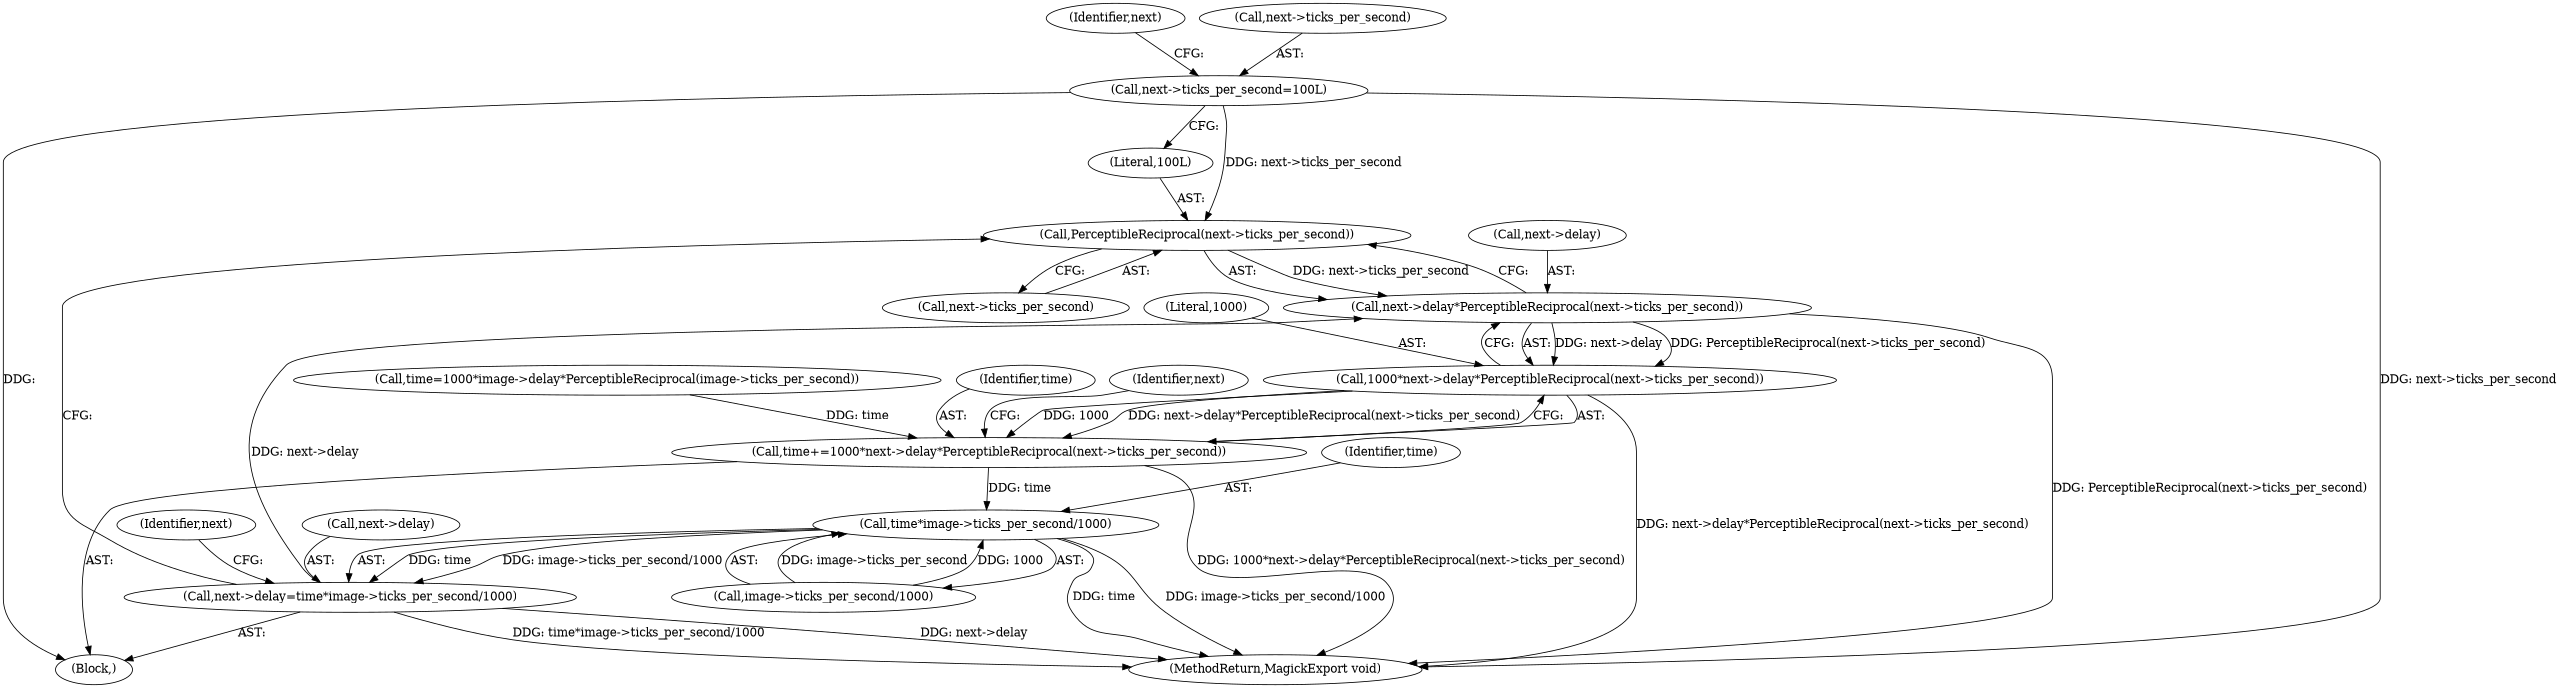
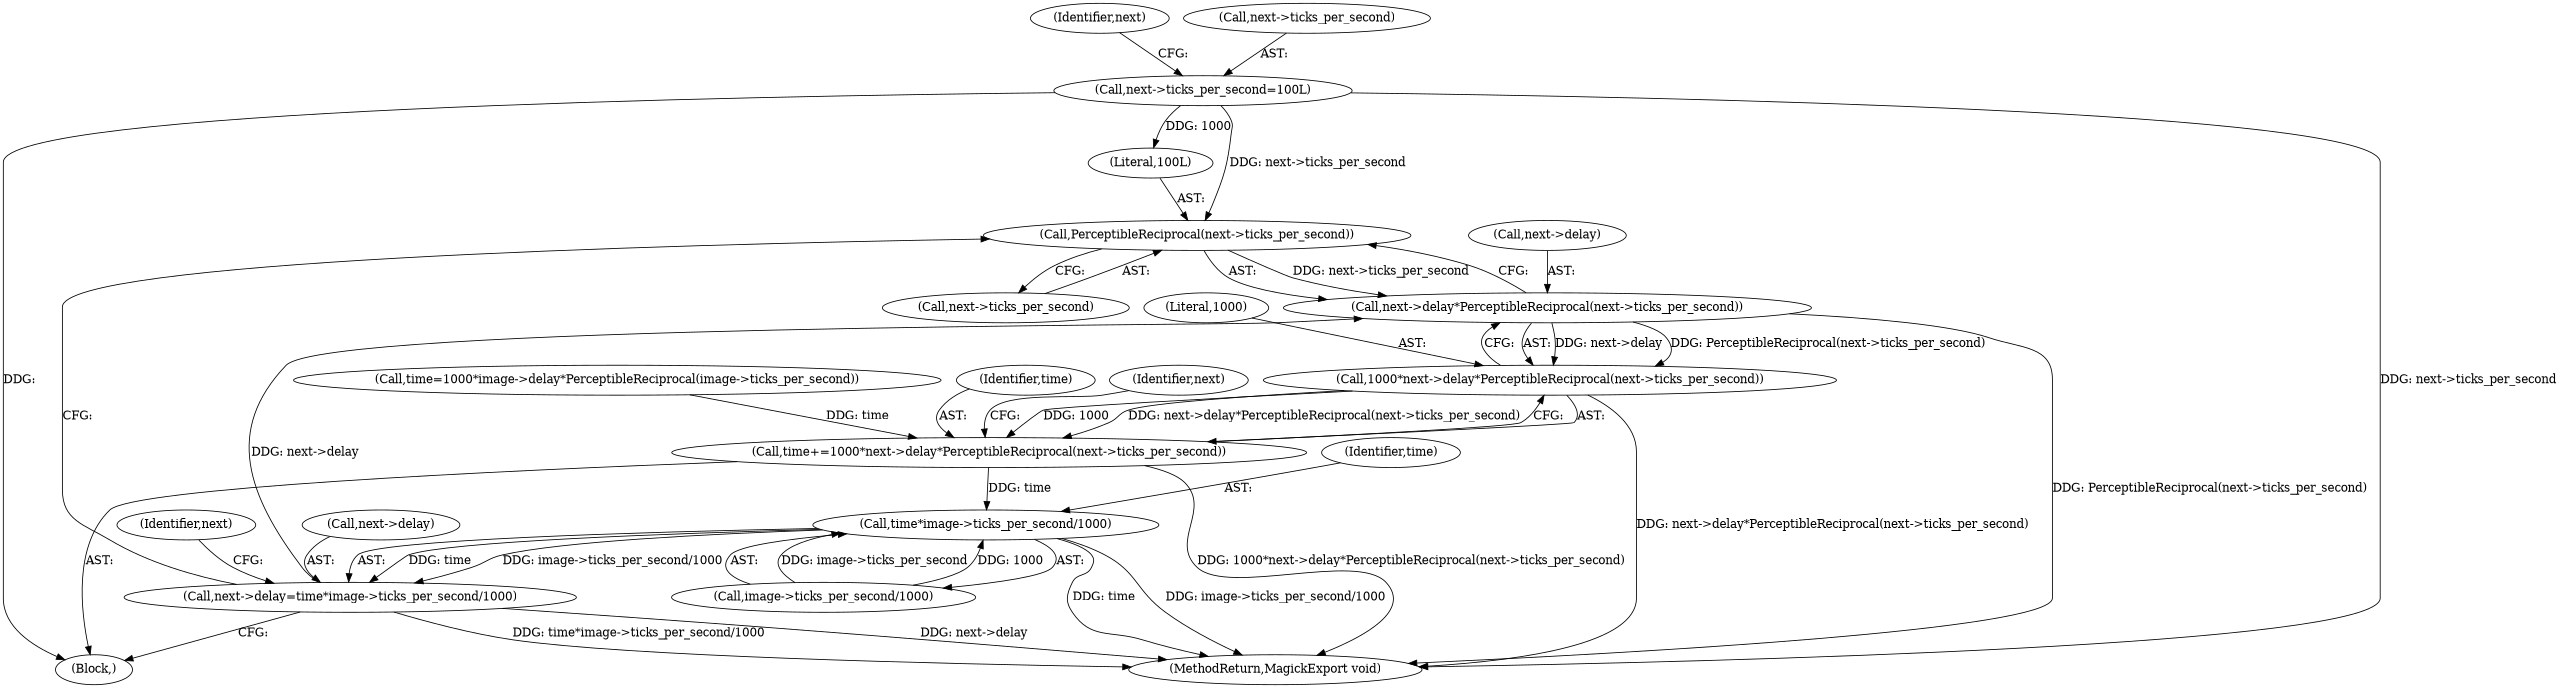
edge "(Call,next->ticks_per_second=100L)" -> "(Literal,100L)": label "CFG: " -> "DDG: 1000"
edge "(Call,next->delay=time*image->ticks_per_second/1000)" -> "(Block,)": label "AST: " -> "CFG: "
